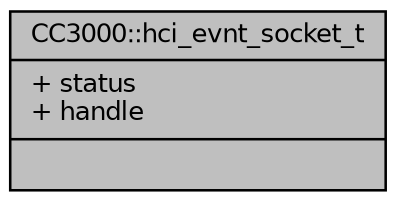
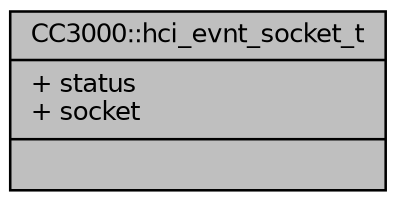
node "CC3000::hci_evnt_socket_t": text "+ handle" -> "+ socket"
